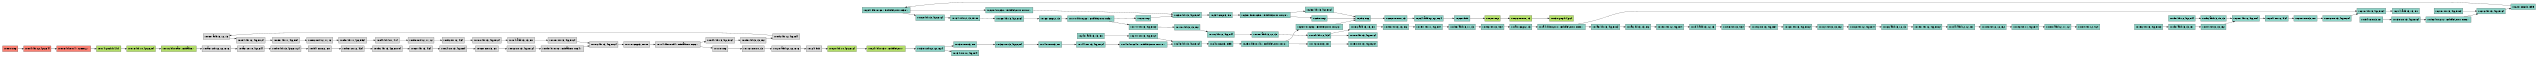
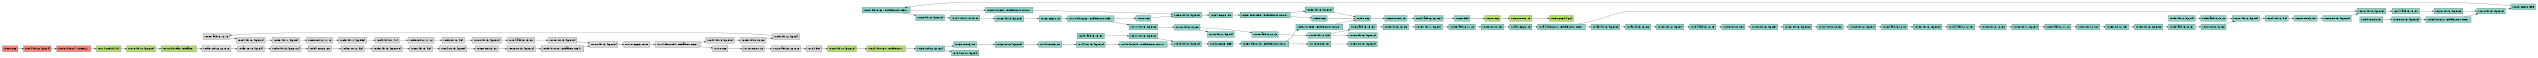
edge "10214: add r3, r3, #1" -> "10218: str r3, [sp,#16]": added
node "101e8: str r2, [r3]": added
edge "1017c: ldr r2, [sp,#4]" -> "10180: add r3, r2, r3": now "10178: lsl r3, r3, #2" -> "10180: add r3, r2, r3"
